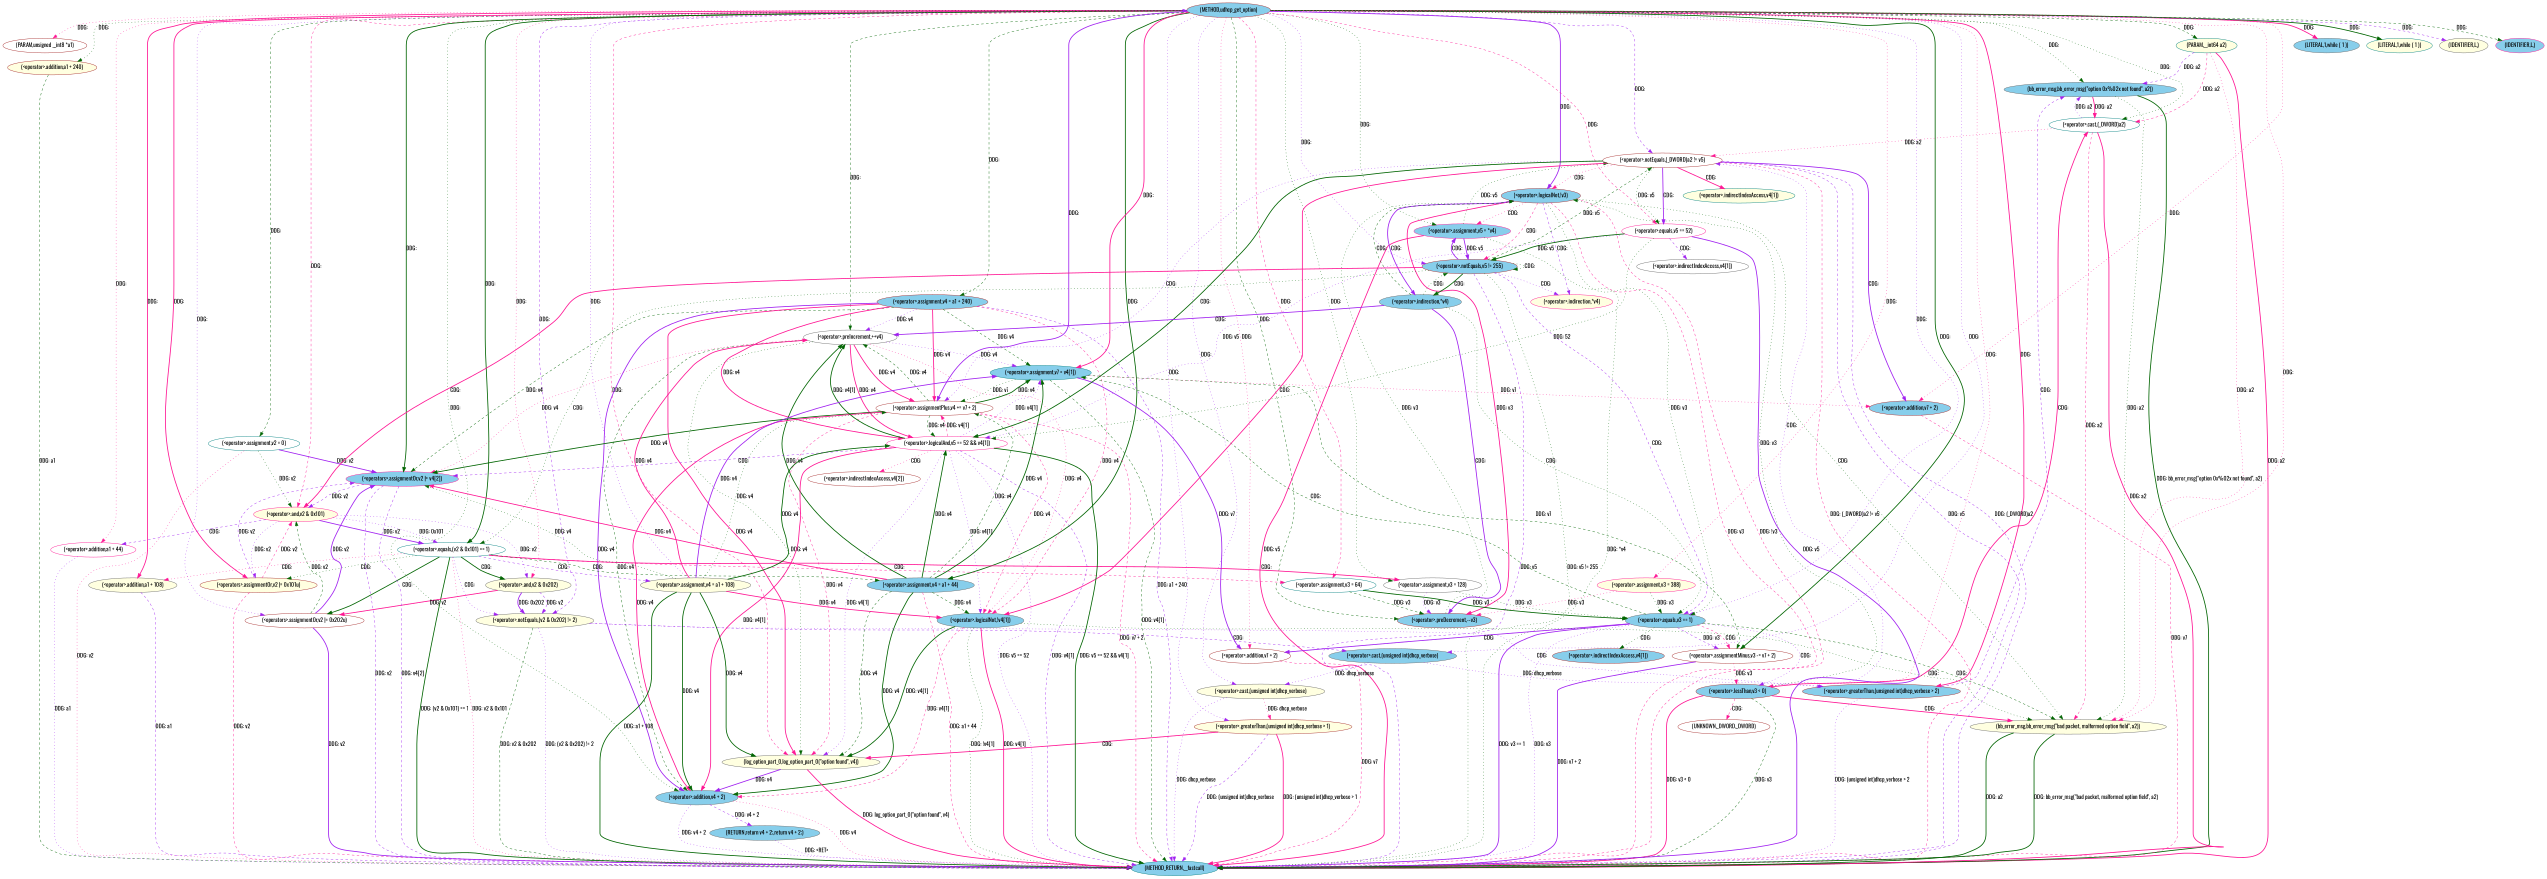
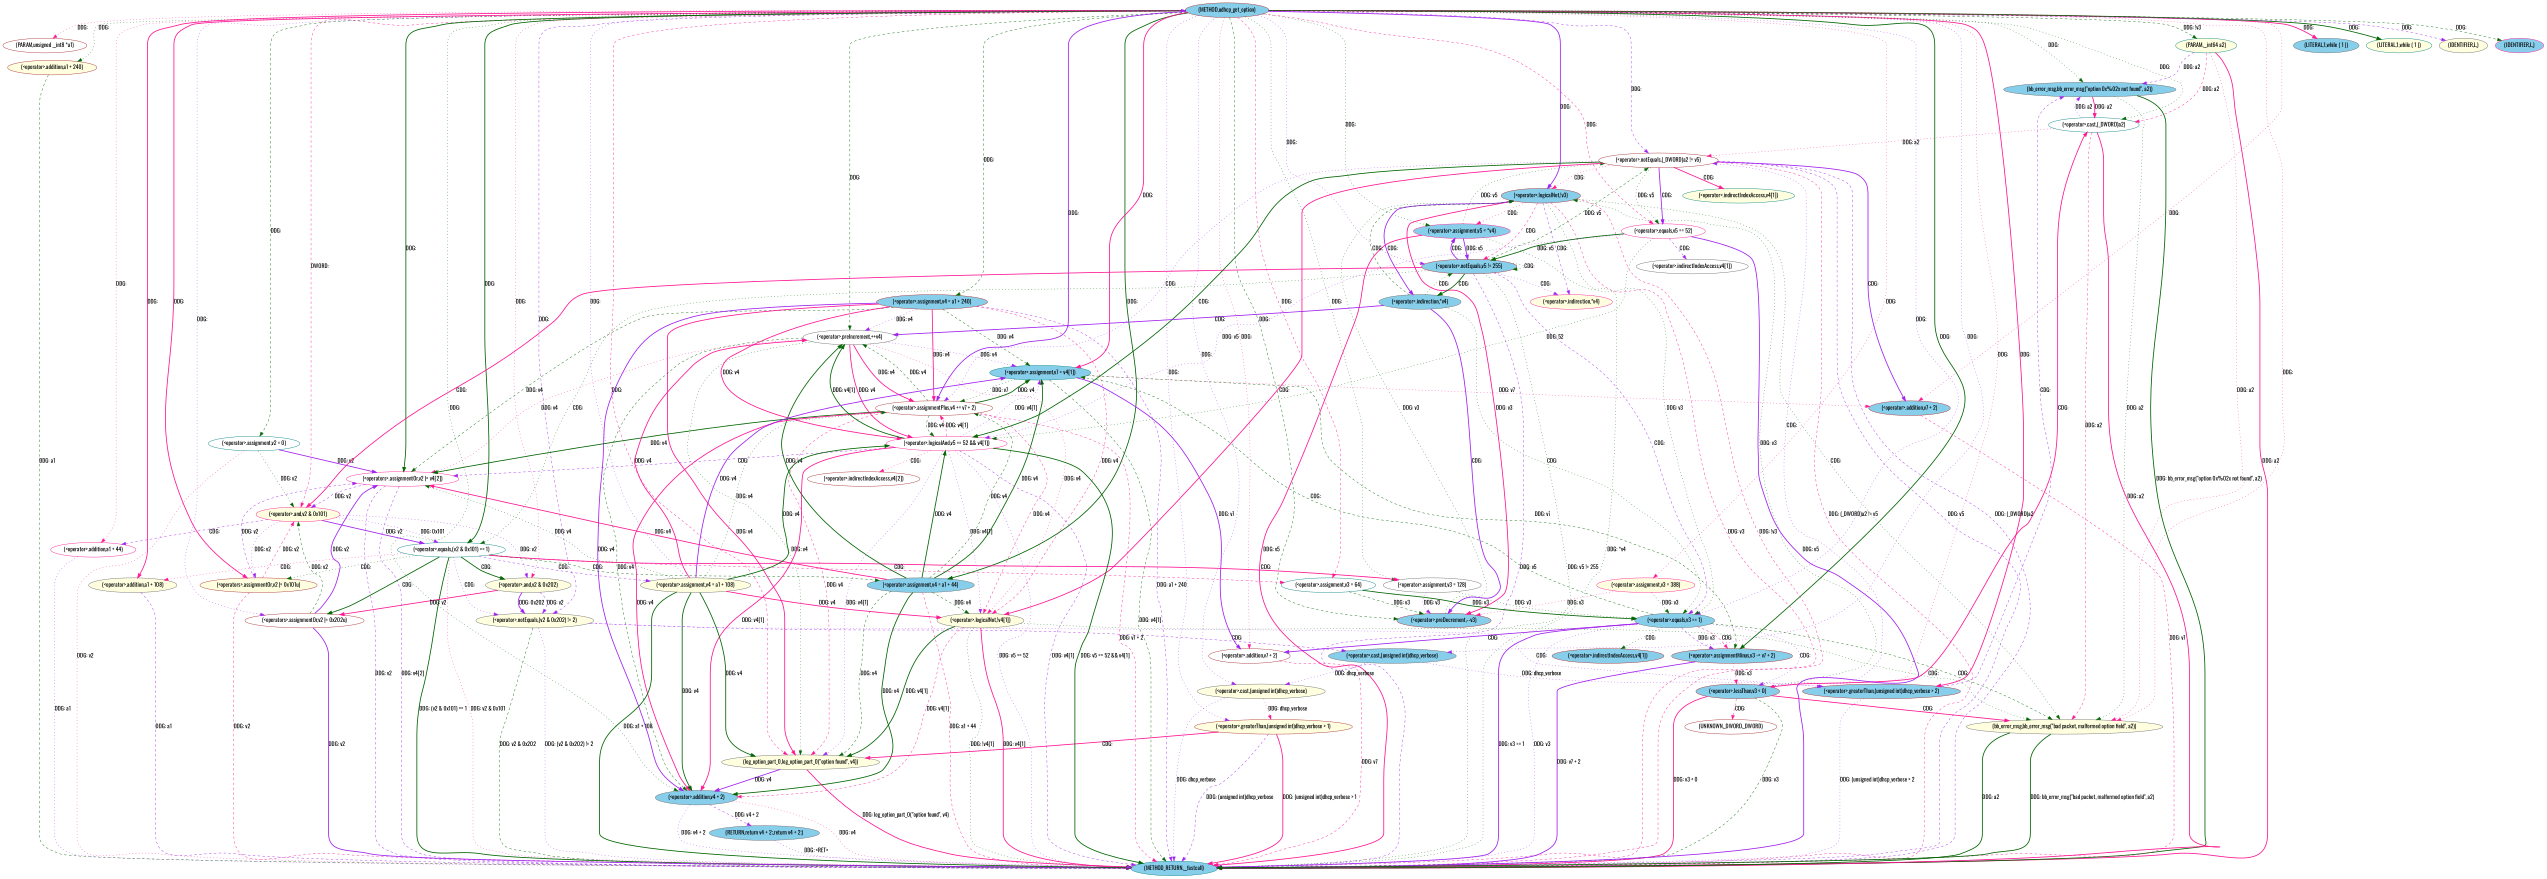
edge "(METHOD,udhcp_get_option)" -> "(PARAM,__int64 a2)": label "DDG: " -> "DDG: !v3"
edge "(METHOD,udhcp_get_option)" -> "(<operator>.and,v2 & 0x101)": label "DDG: " -> "DWORD: "
node "(<operators>.assignmentOr,v2 |= v4[2])": fillcolor skyblue -> white
node "(<operator>.logicalNot,!v4[1])": fillcolor skyblue -> lightyellow
node "(<operator>.assignmentMinus,v3 -= v7 + 2)": fillcolor white -> skyblue
